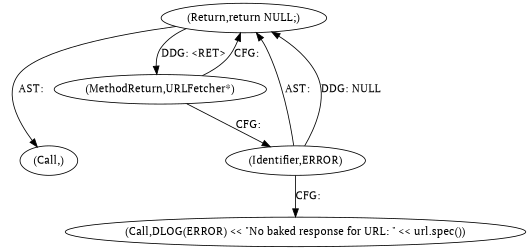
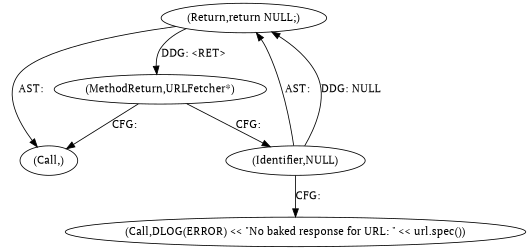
edge "(MethodReturn,URLFetcher*)" -> "(Return,return NULL;)": now "(MethodReturn,URLFetcher*)" -> "(Call,)"
node "(Identifier,ERROR)": label "(Identifier,ERROR)" -> "(Identifier,NULL)"
